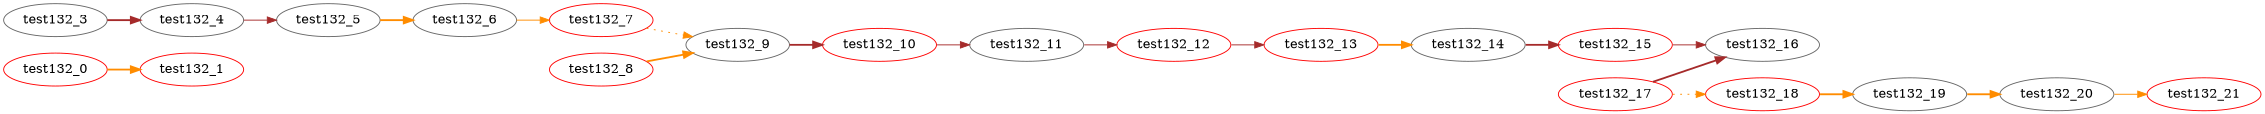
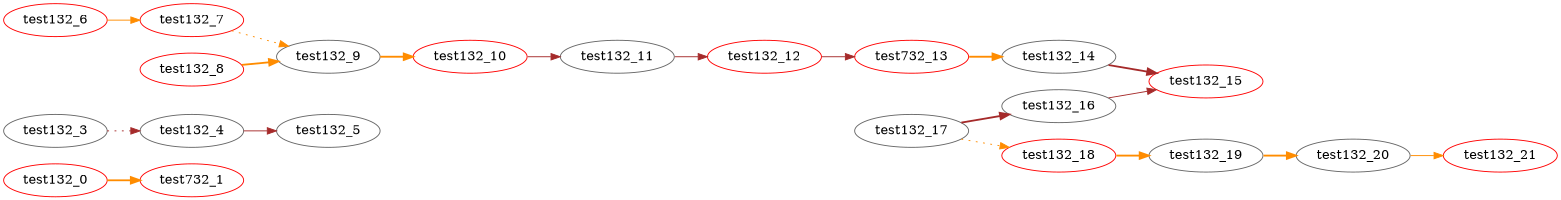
edge "test132_3" -> "test132_4": style bold -> dotted
edge "test132_5" -> "test132_6": removed
node "test132_6": color gray40 -> red
edge "test132_9" -> "test132_10": color brown -> darkorange
node "test132_13": label "test132_13" -> "test732_13"
edge "test132_15" -> "test132_16": reversed
node "test132_1": label "test132_1" -> "test732_1"
node "test132_17": color red -> gray40
